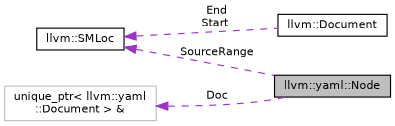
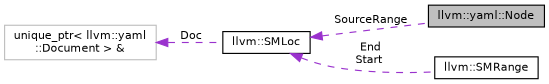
node "llvm::Document": label "llvm::Document" -> "llvm::SMRange"
edge "llvm::yaml::Node" -> "unique_ptr< llvm::yaml ::Document > &": now "llvm::SMLoc" -> "unique_ptr< llvm::yaml ::Document > &"
